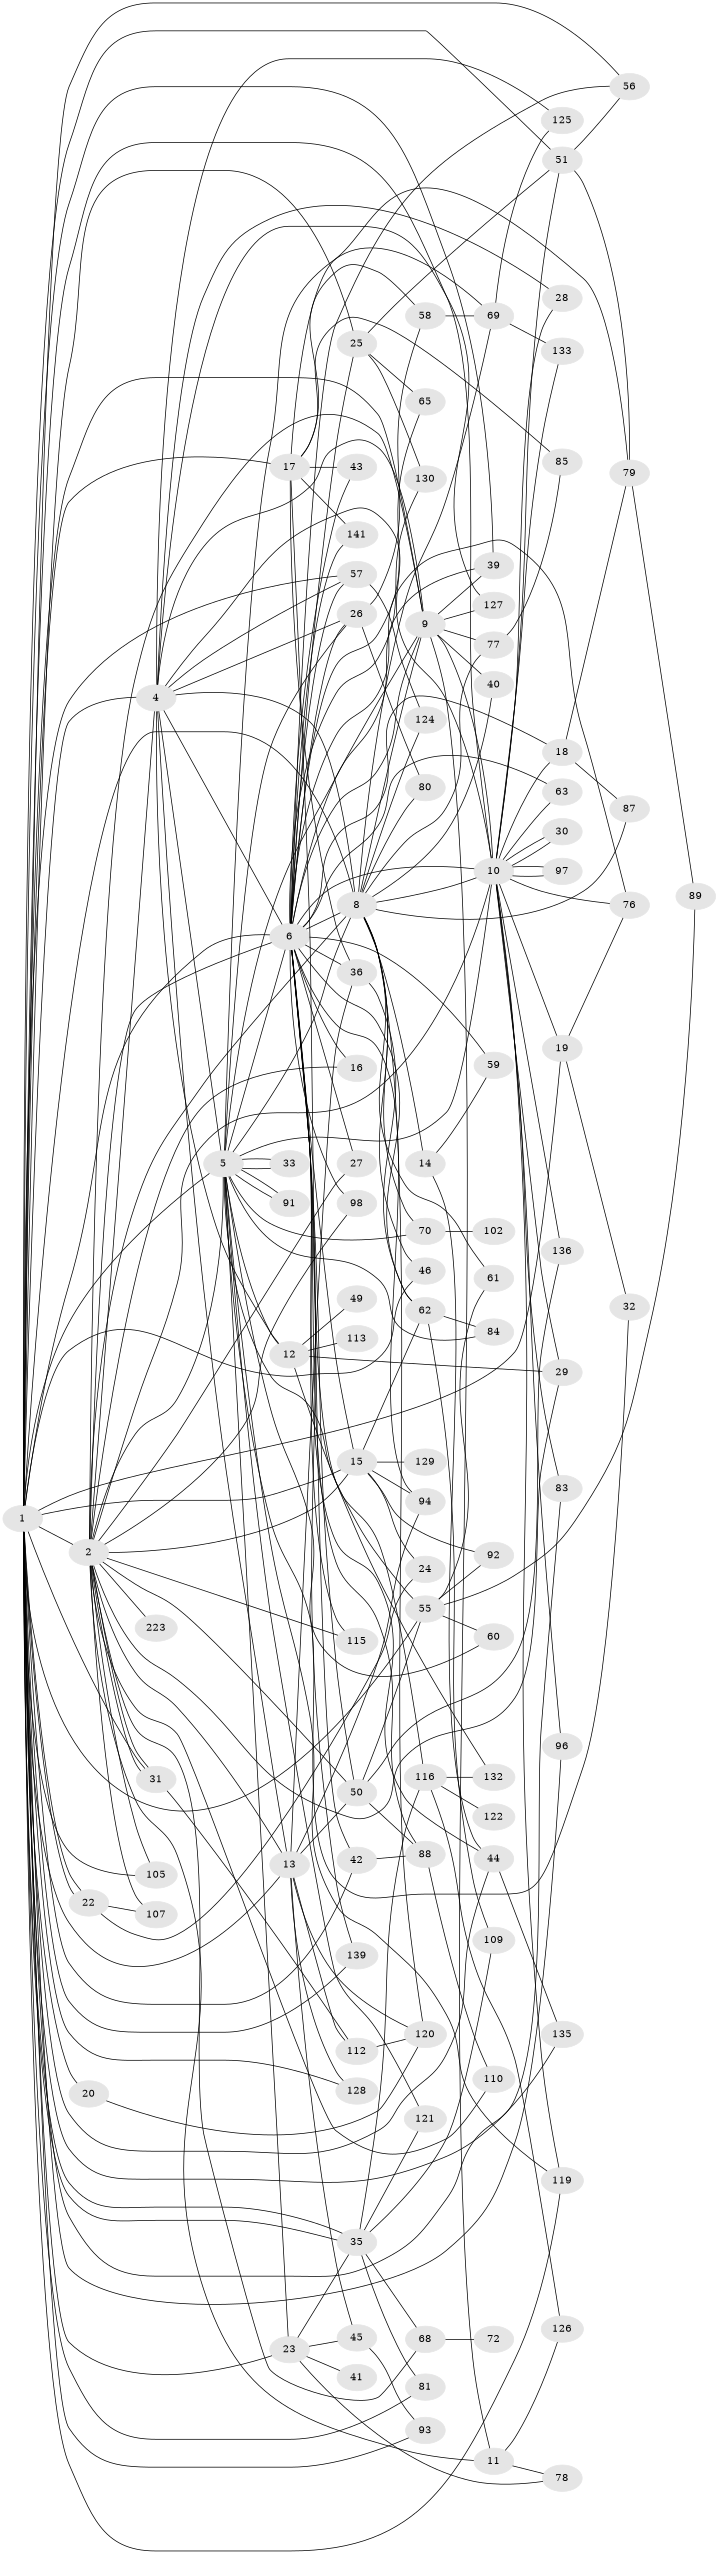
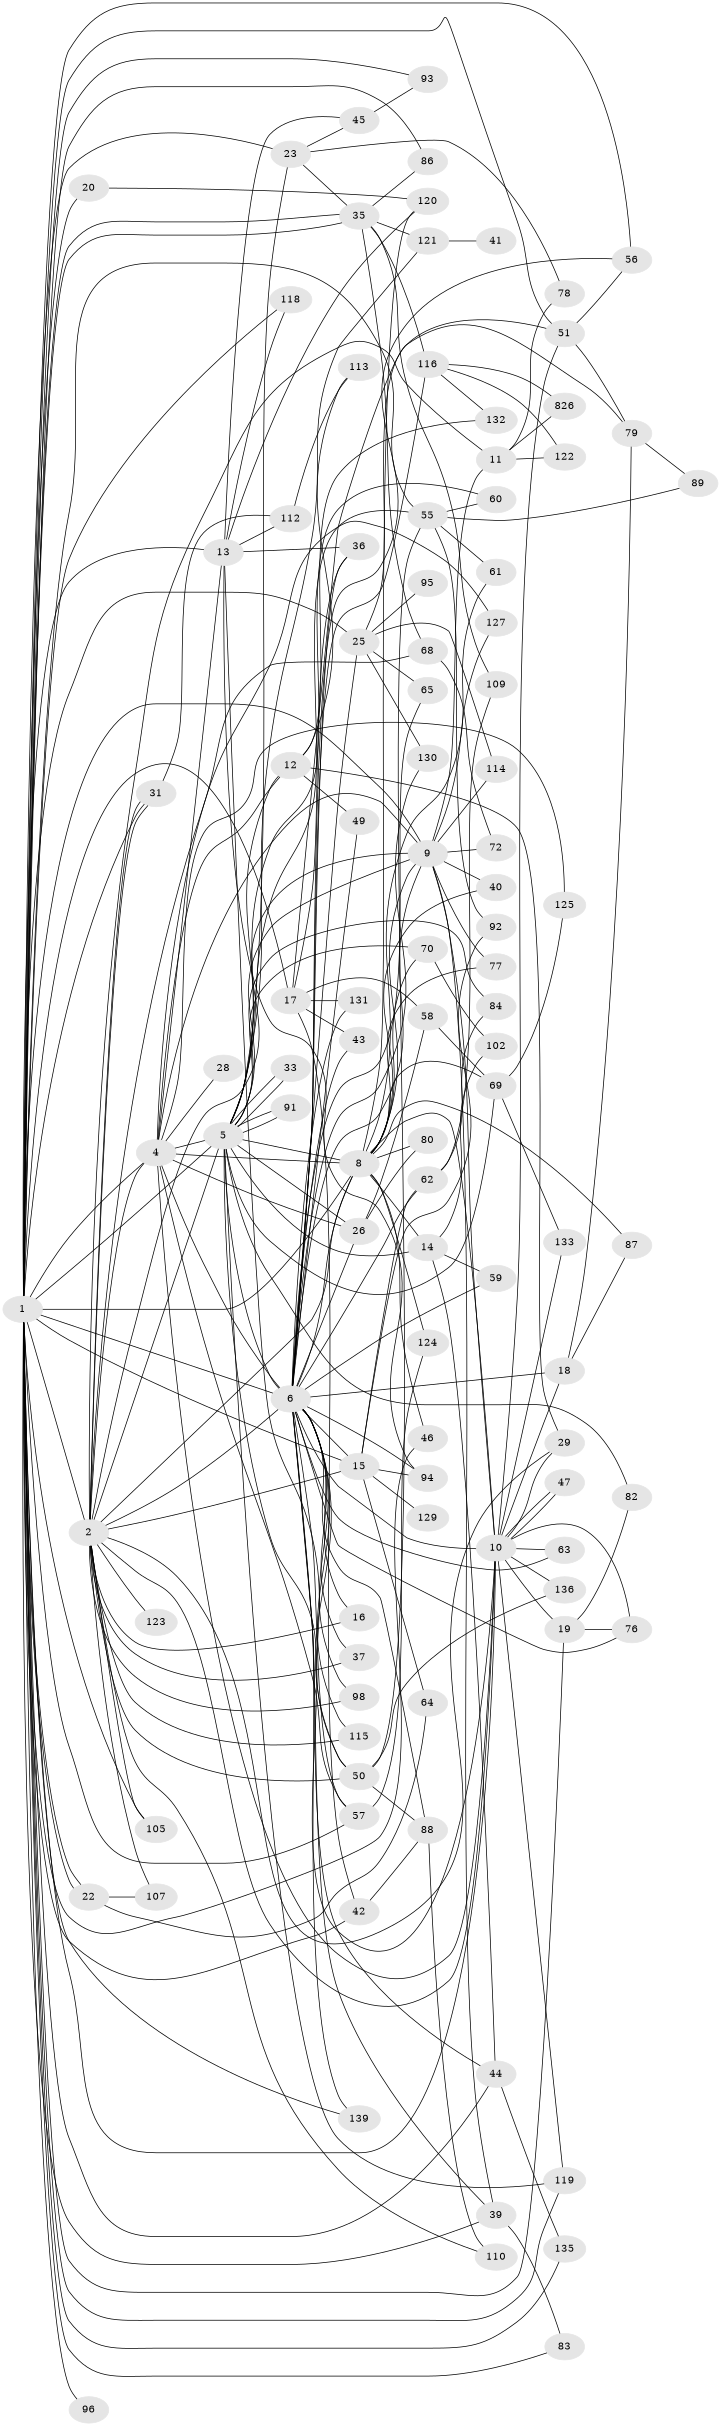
edge "122" -- "11": added
node "85": removed
node "141": label "141" -> "131"
edge "28" -- "10": removed
node "95": added
node "114": added
node "30": removed
edge "72" -- "9": added
node "97": label "97" -> "47"
edge "49" -- "6": added
edge "36" -- "62": removed
node "27": label "27" -> "37"
edge "10" -- "83": now "39" -- "83"
edge "102" -- "14": added
edge "5" -- "14": added
node "32": label "32" -> "82"
edge "10" -- "96": removed
node "24": label "24" -> "64"
node "223": label "223" -> "123"
edge "2" -- "13": removed
edge "120" -- "112": now "113" -- "112"
node "128": label "128" -> "118"
node "126": label "126" -> "826"
edge "23" -- "41": now "121" -- "41"
node "81": label "81" -> "86"
